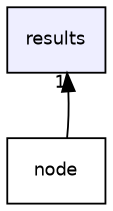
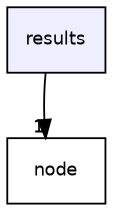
edge "node" -> "results": reversed
